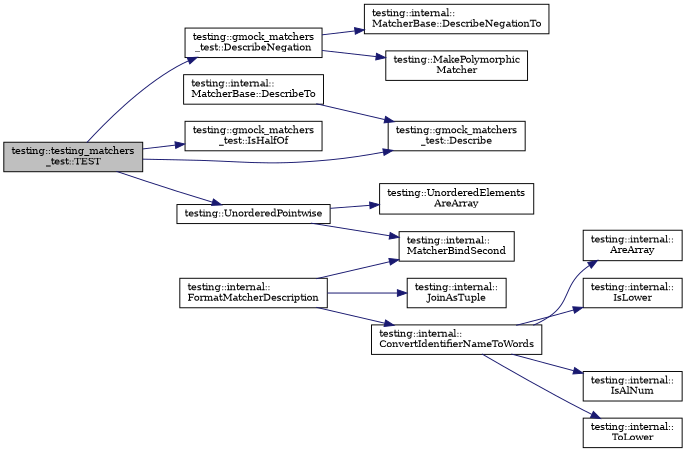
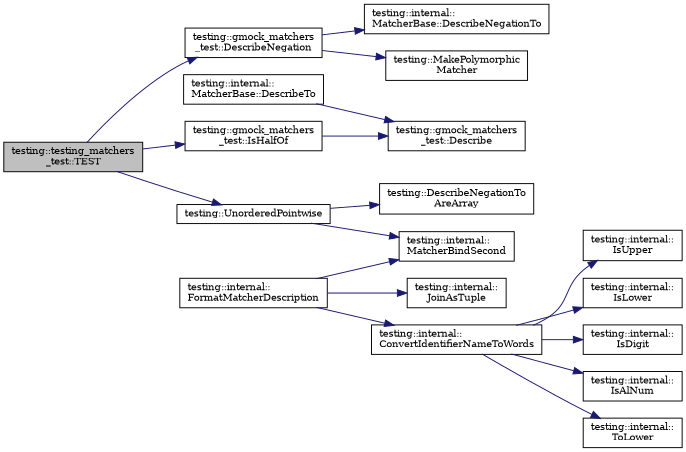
edge "testing::testing_matchers _test::TEST" -> "testing::gmock_matchers _test::Describe": now "testing::gmock_matchers _test::IsHalfOf" -> "testing::gmock_matchers _test::Describe"
node "testing::UnorderedElements AreArray": label "testing::UnorderedElements AreArray" -> "testing::DescribeNegationTo AreArray"
node "testing::internal:: AreArray": label "testing::internal:: AreArray" -> "testing::internal:: IsUpper"
node "testing::internal:: IsDigit": added
